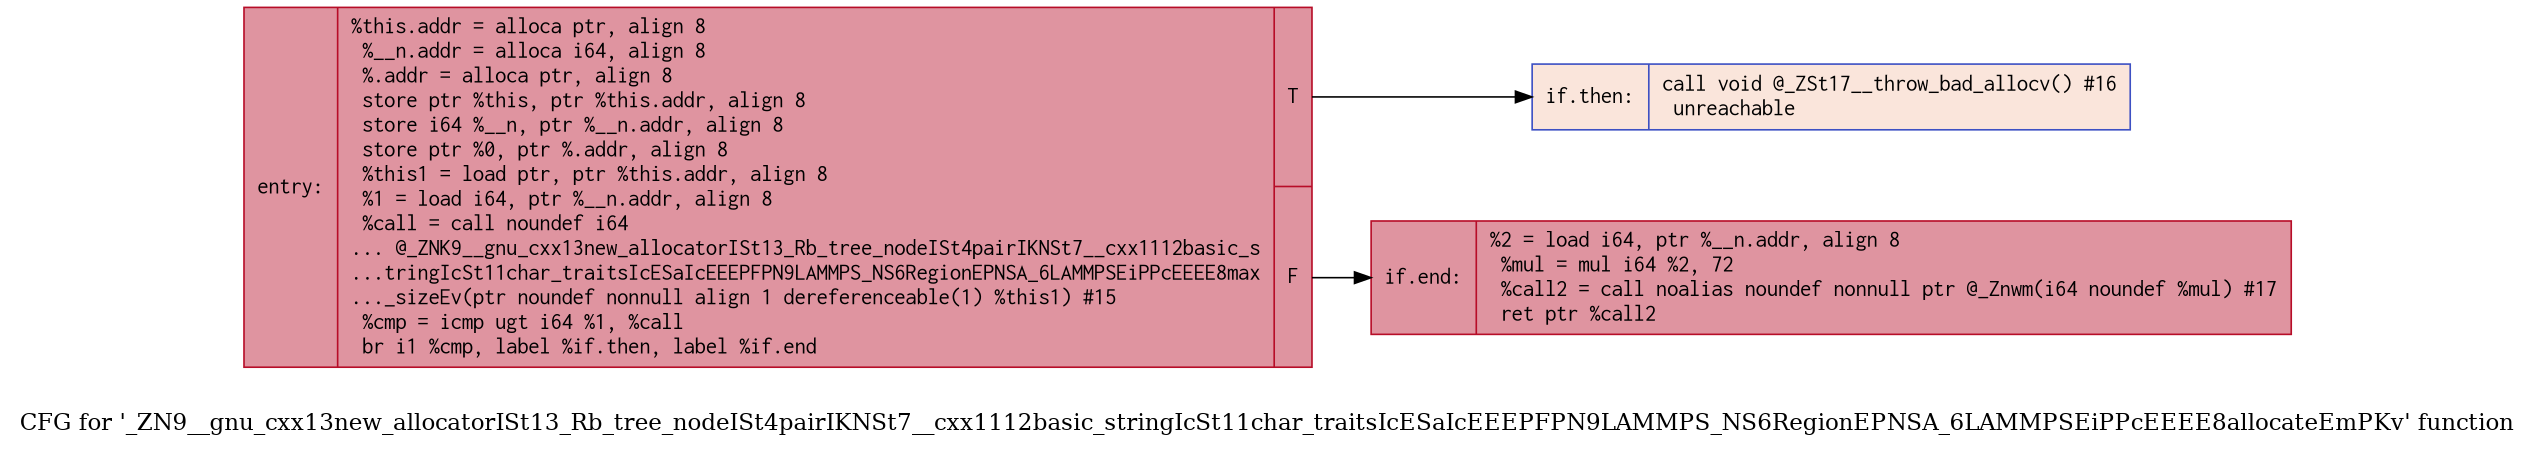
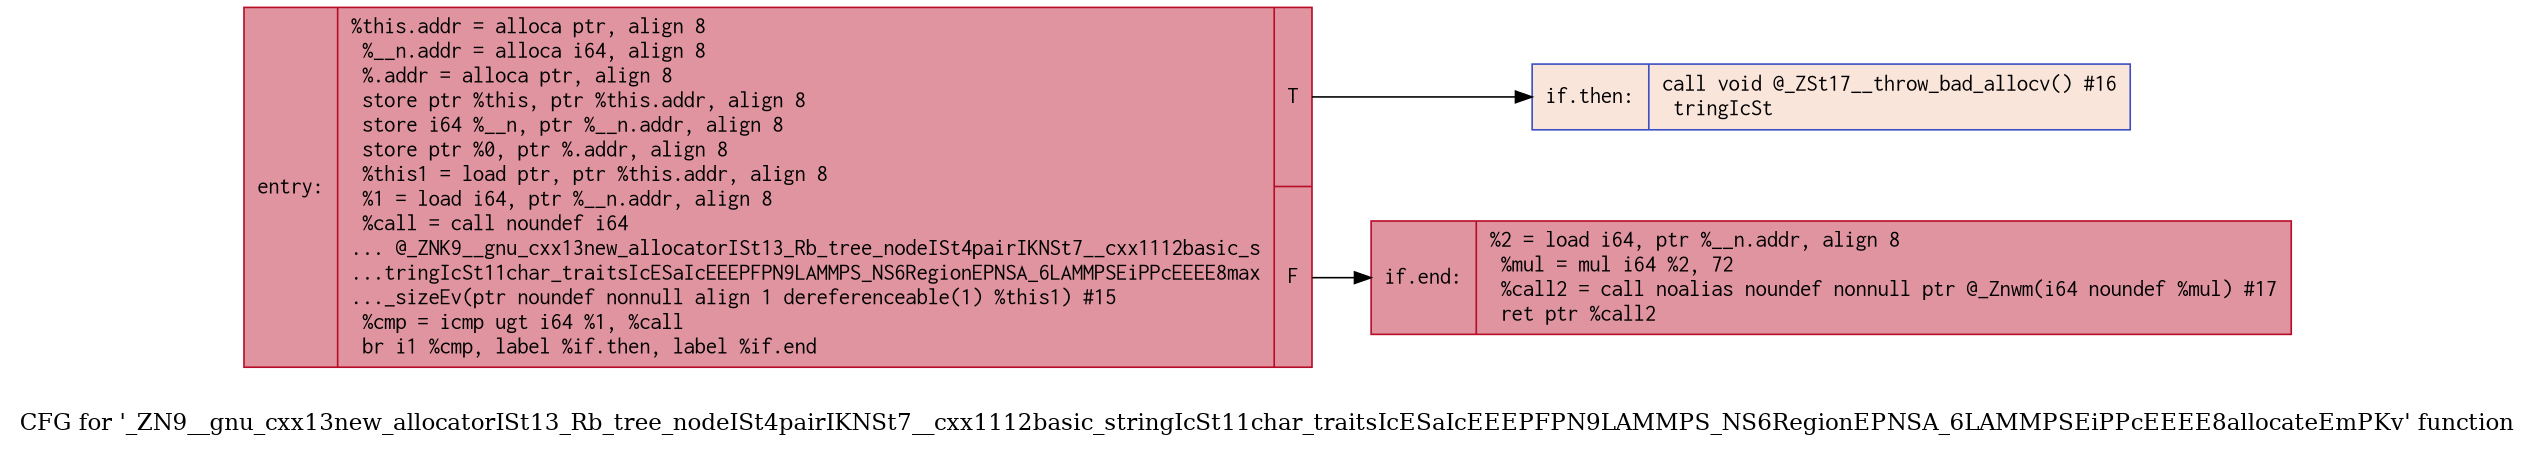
node "if.then:": text "unreachable" -> "tringIcSt"
